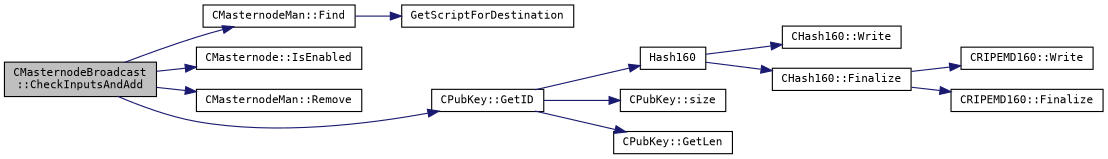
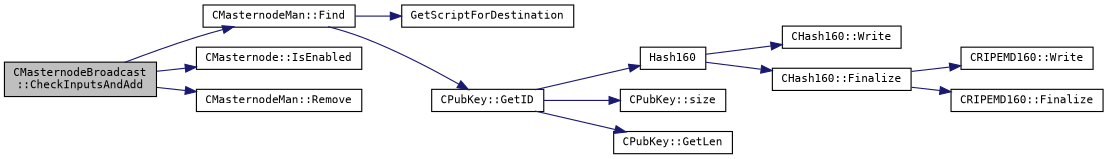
edge "CMasternodeBroadcast ::CheckInputsAndAdd" -> "CPubKey::GetID": now "CMasternodeMan::Find" -> "CPubKey::GetID"
